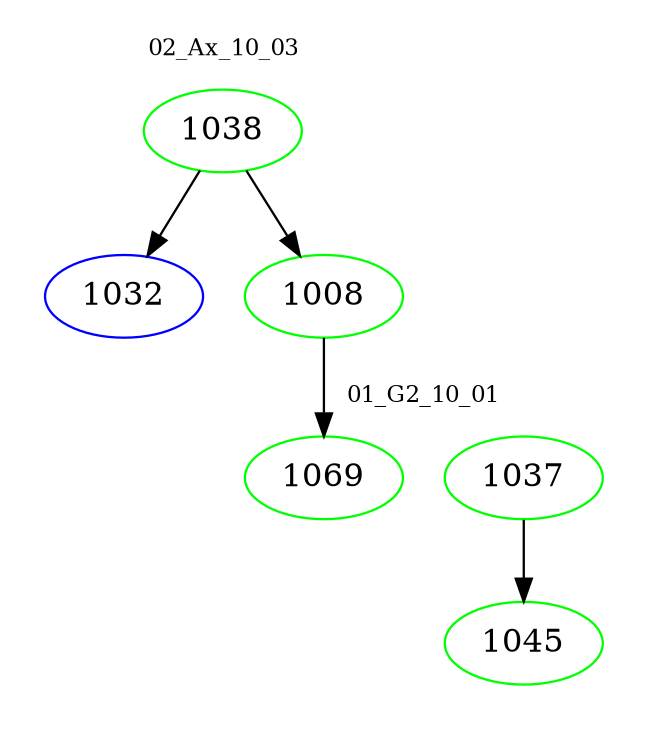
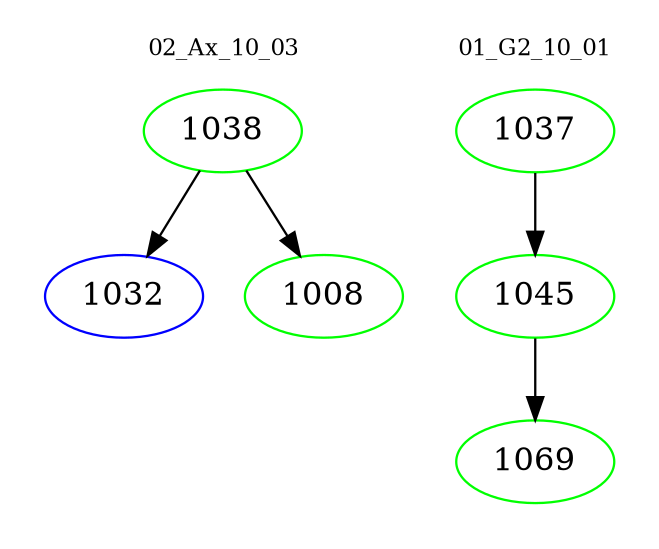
edge "1008" -> "1069": now "1045" -> "1069"
